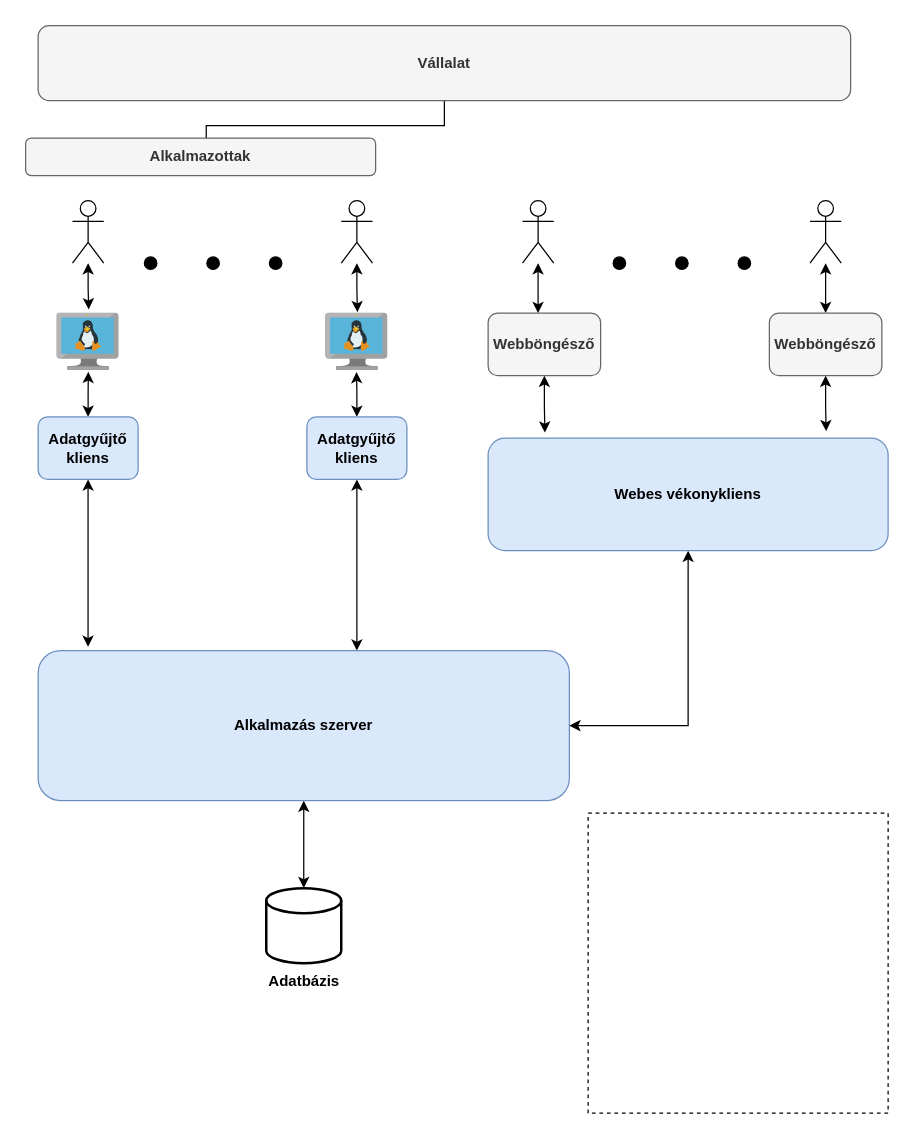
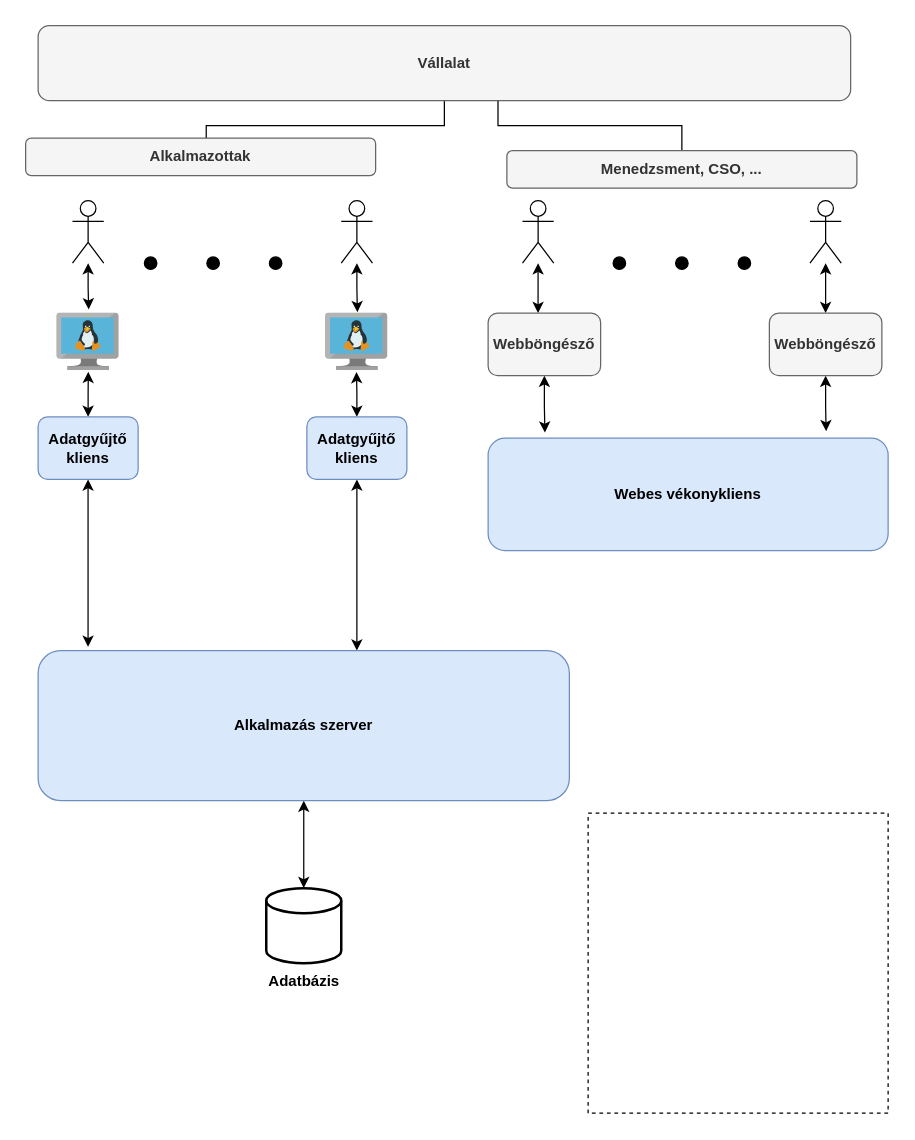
edge "Vállalat" -- "Menedzsment, CSO, ...": added
node "Menedzsment, CSO, ...": added
edge "Webes vékonykliens" -- "Alkalmazás szerver": removed
